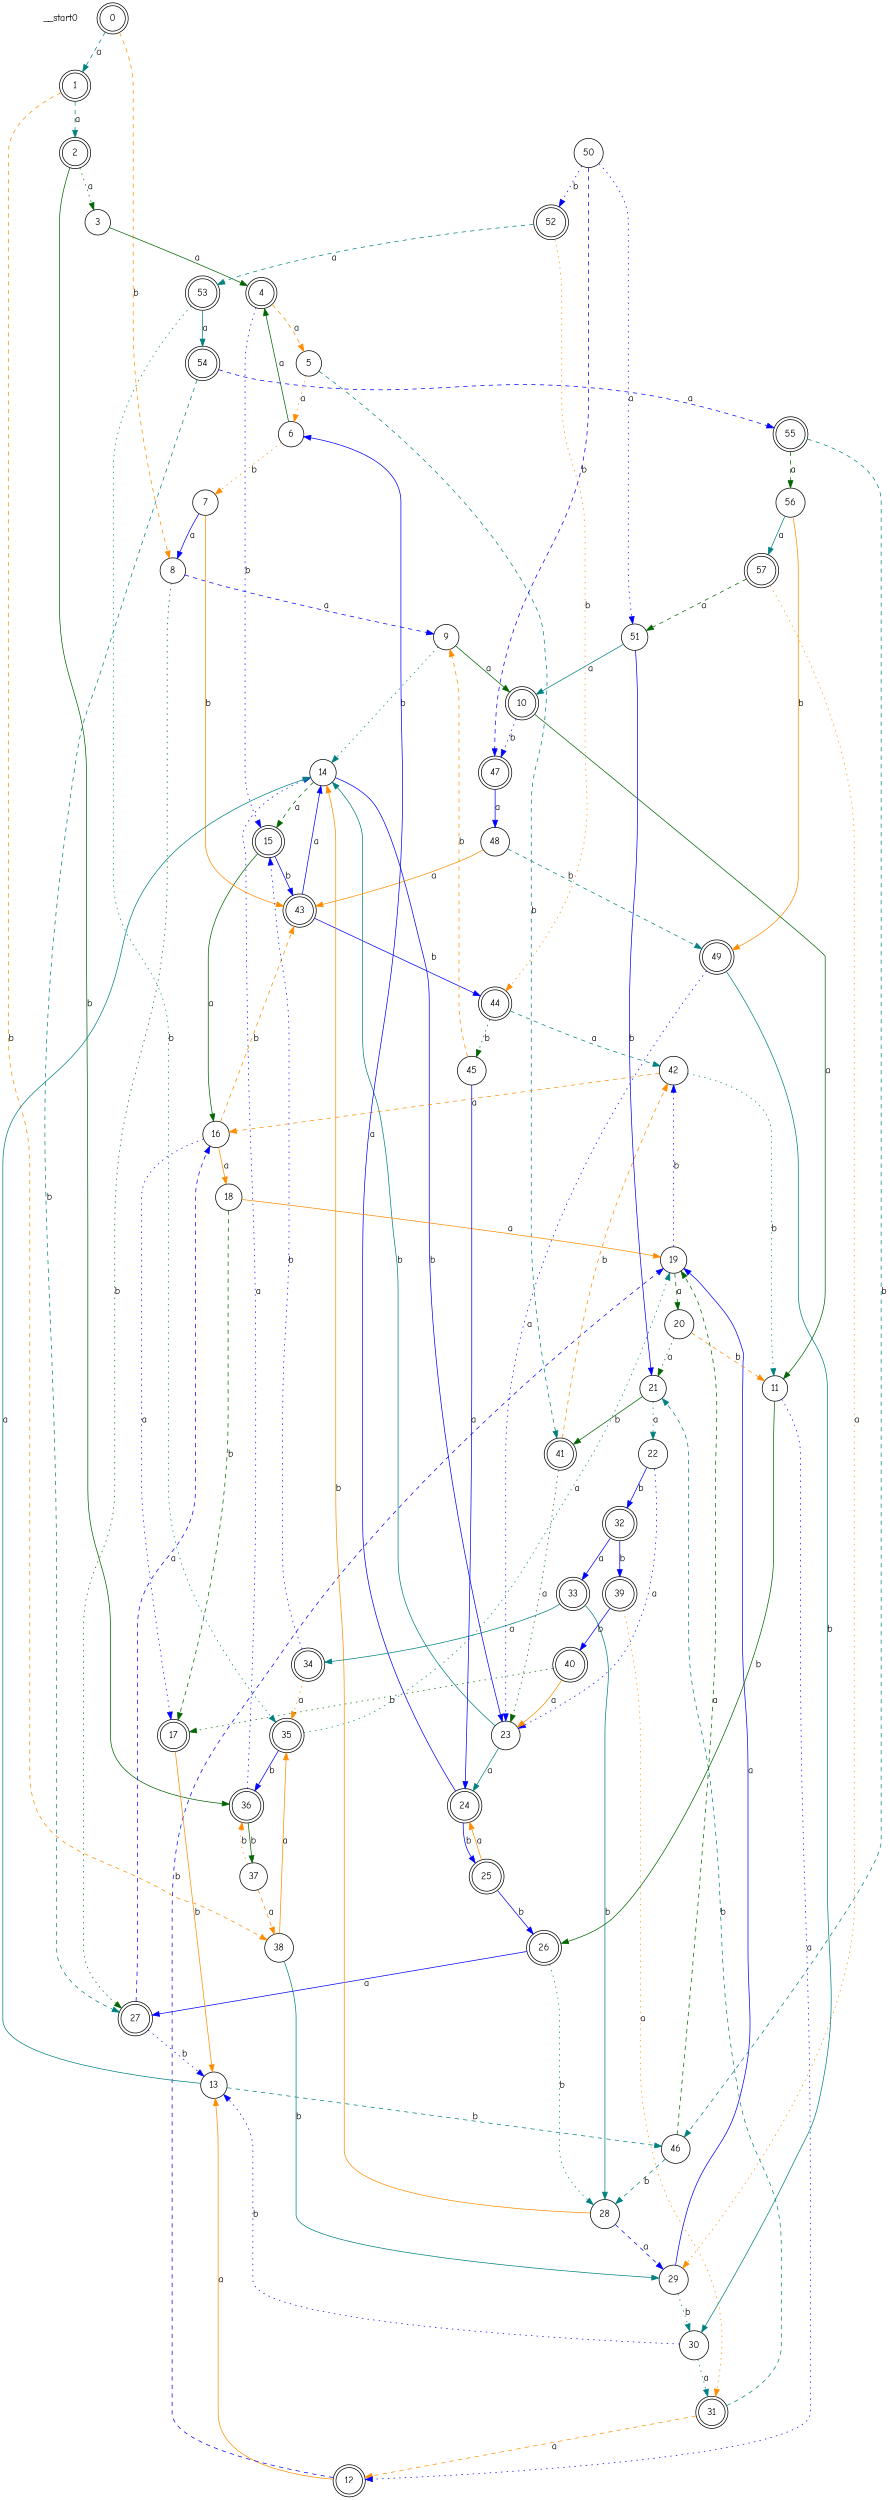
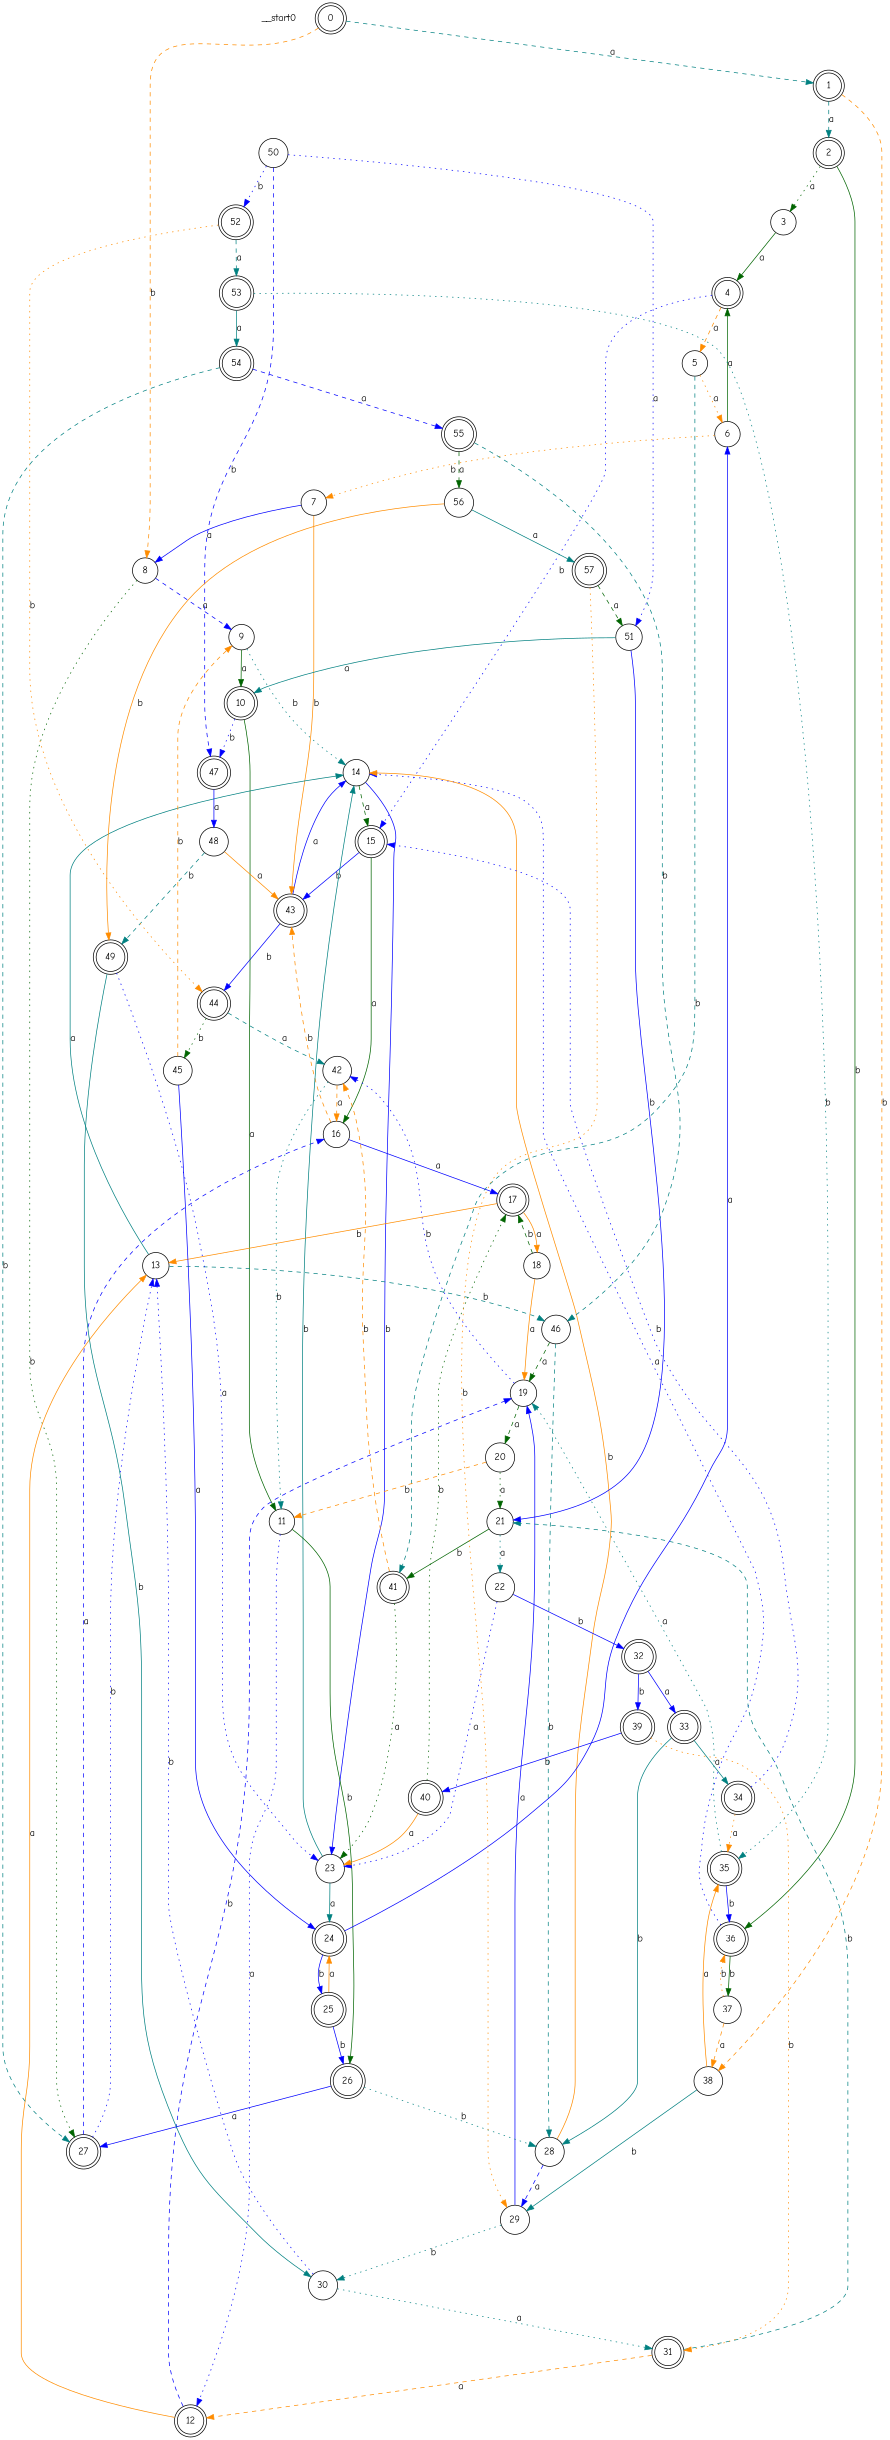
edge "16" -> "18": now "17" -> "18"
edge "16" -> "17": style dotted -> solid
edge "57" -> "29": label "a" -> "b"
edge "39" -> "31": label "a" -> "b"
